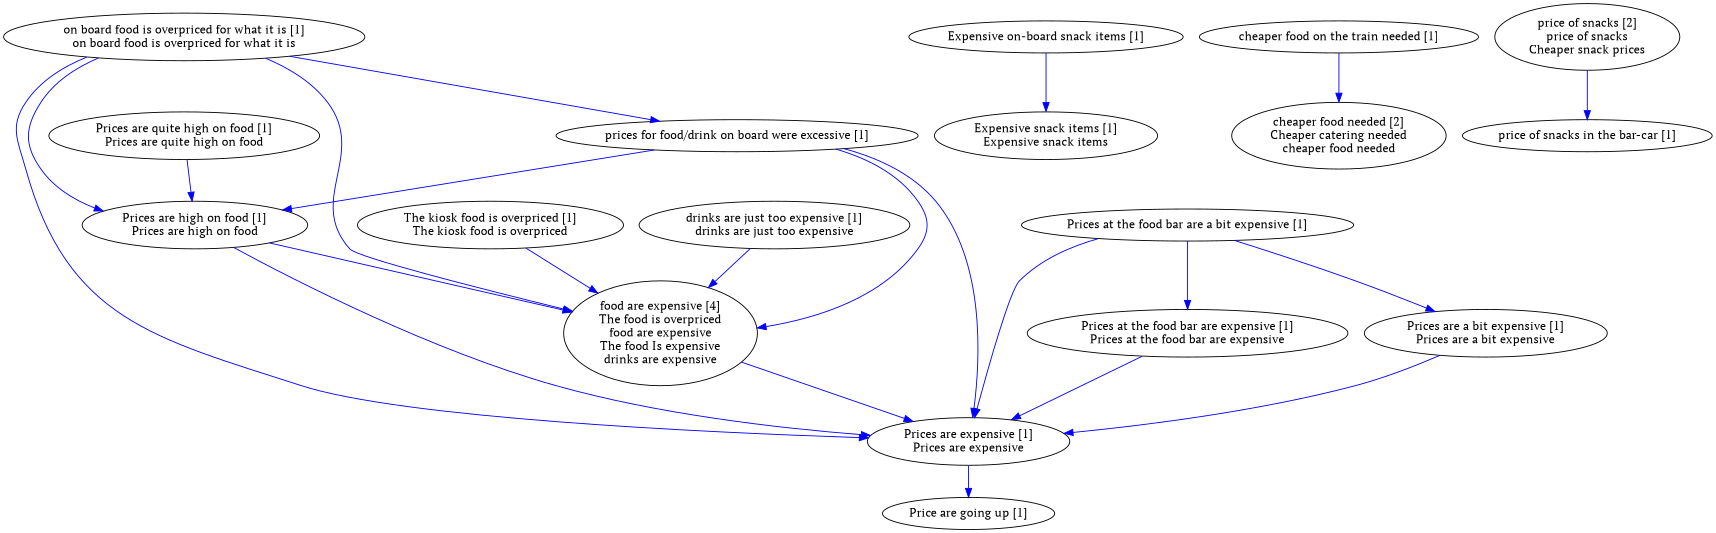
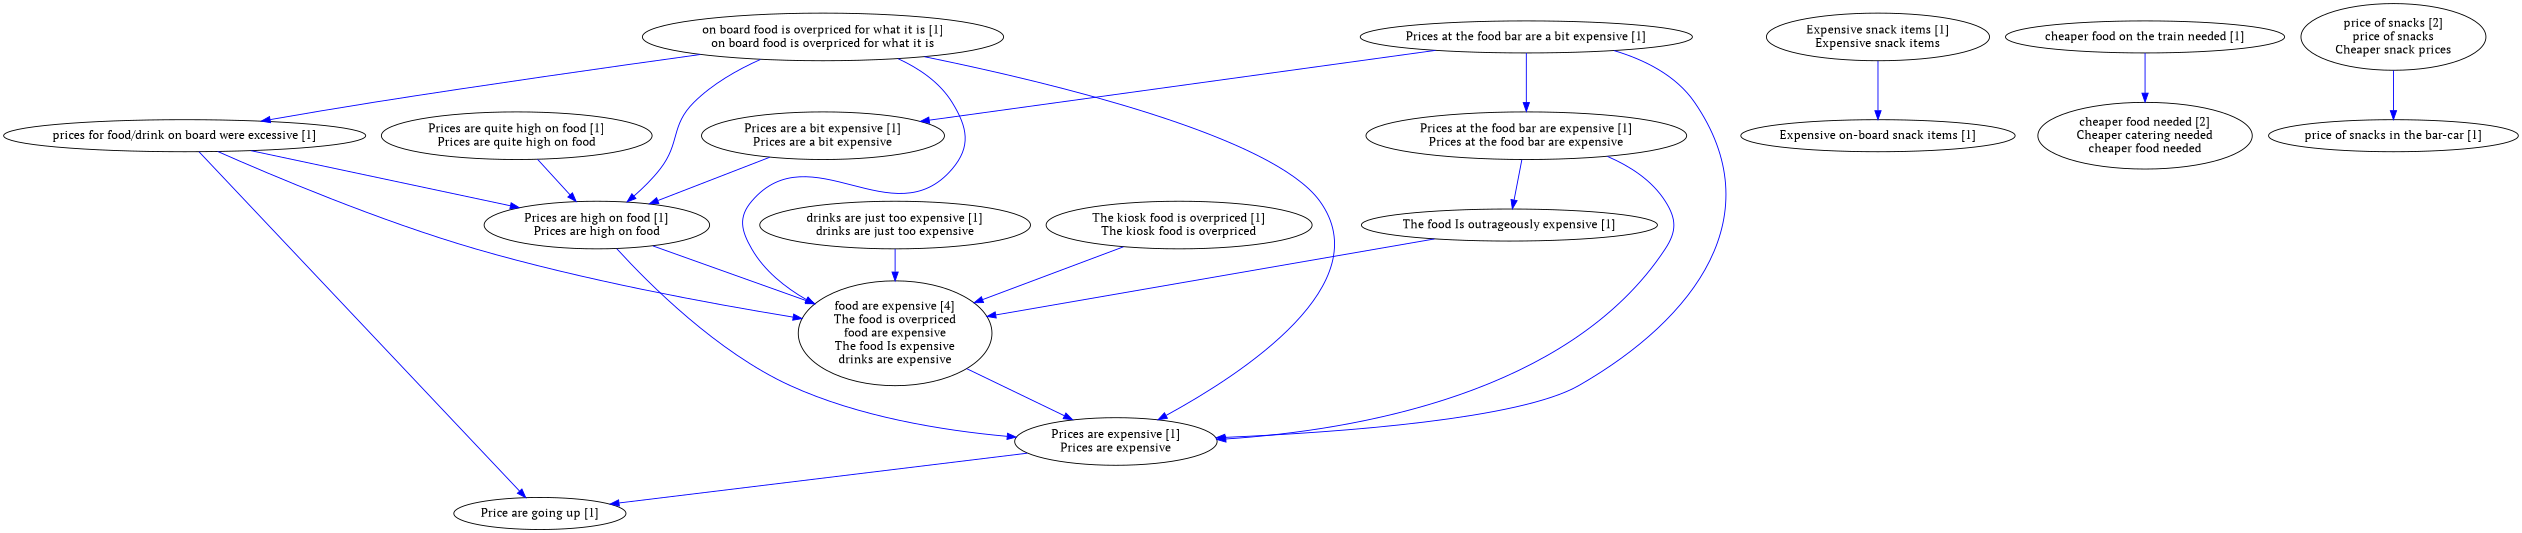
edge "Expensive on-board snack items [1]" -> "Expensive snack items [1] Expensive snack items": reversed
node "The food Is outrageously expensive [1]": added
edge "prices for food/drink on board were excessive [1]" -> "Prices are expensive [1] Prices are expensive": now "prices for food/drink on board were excessive [1]" -> "Price are going up [1]"
edge "Prices are a bit expensive [1] Prices are a bit expensive" -> "Prices are expensive [1] Prices are expensive": now "Prices are a bit expensive [1] Prices are a bit expensive" -> "Prices are high on food [1] Prices are high on food"
